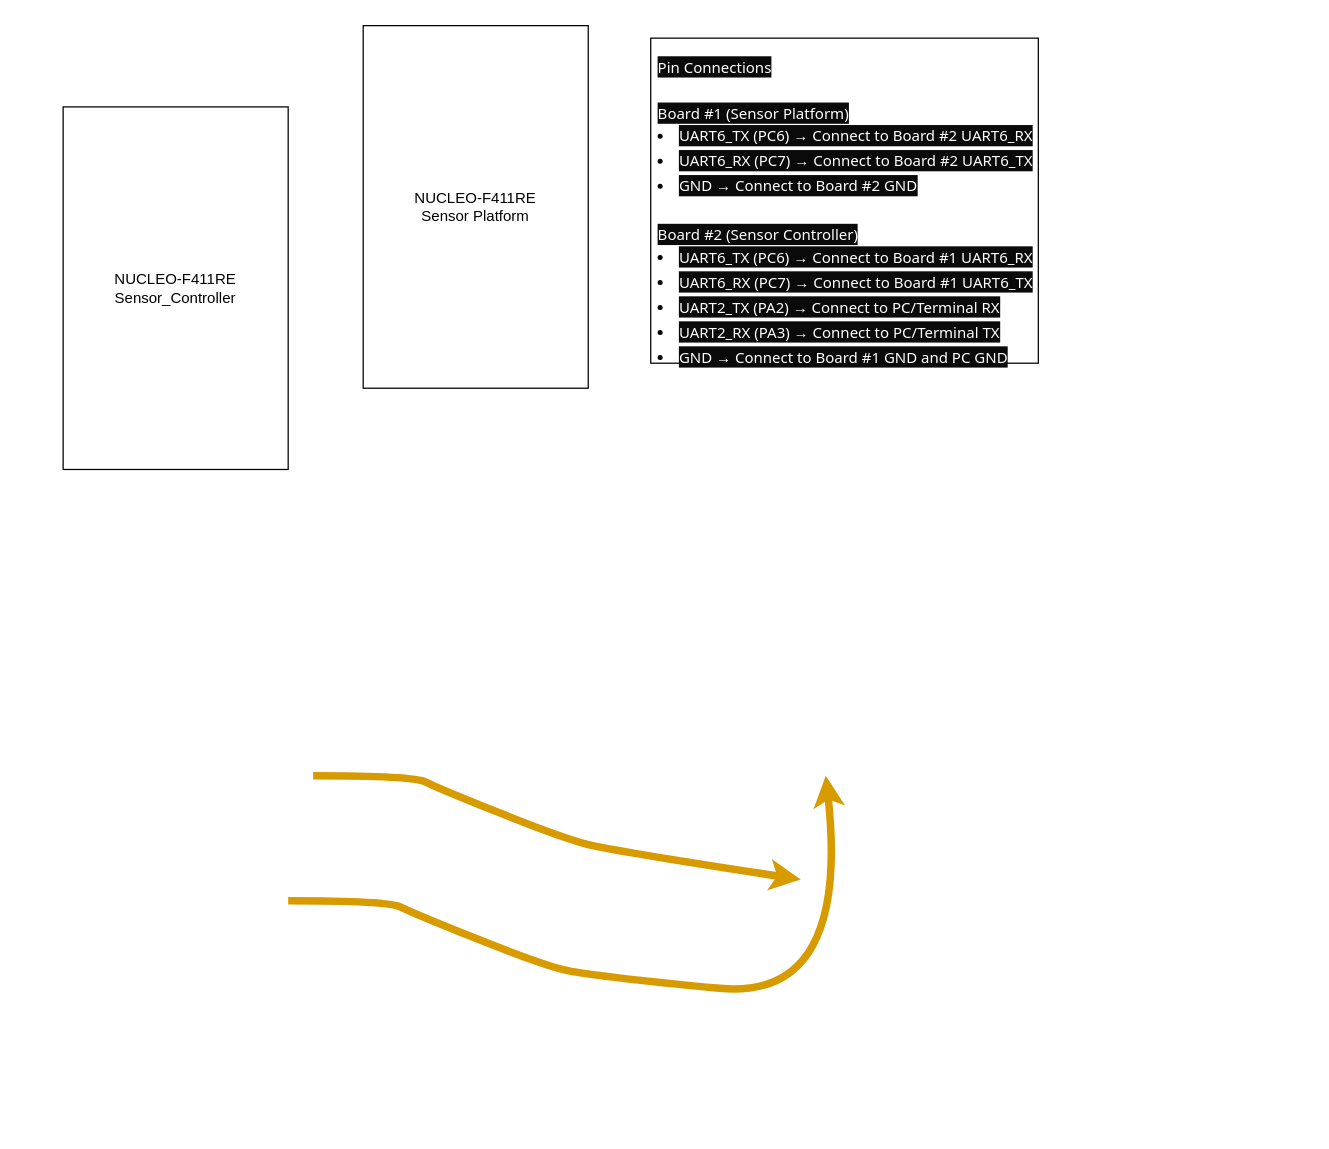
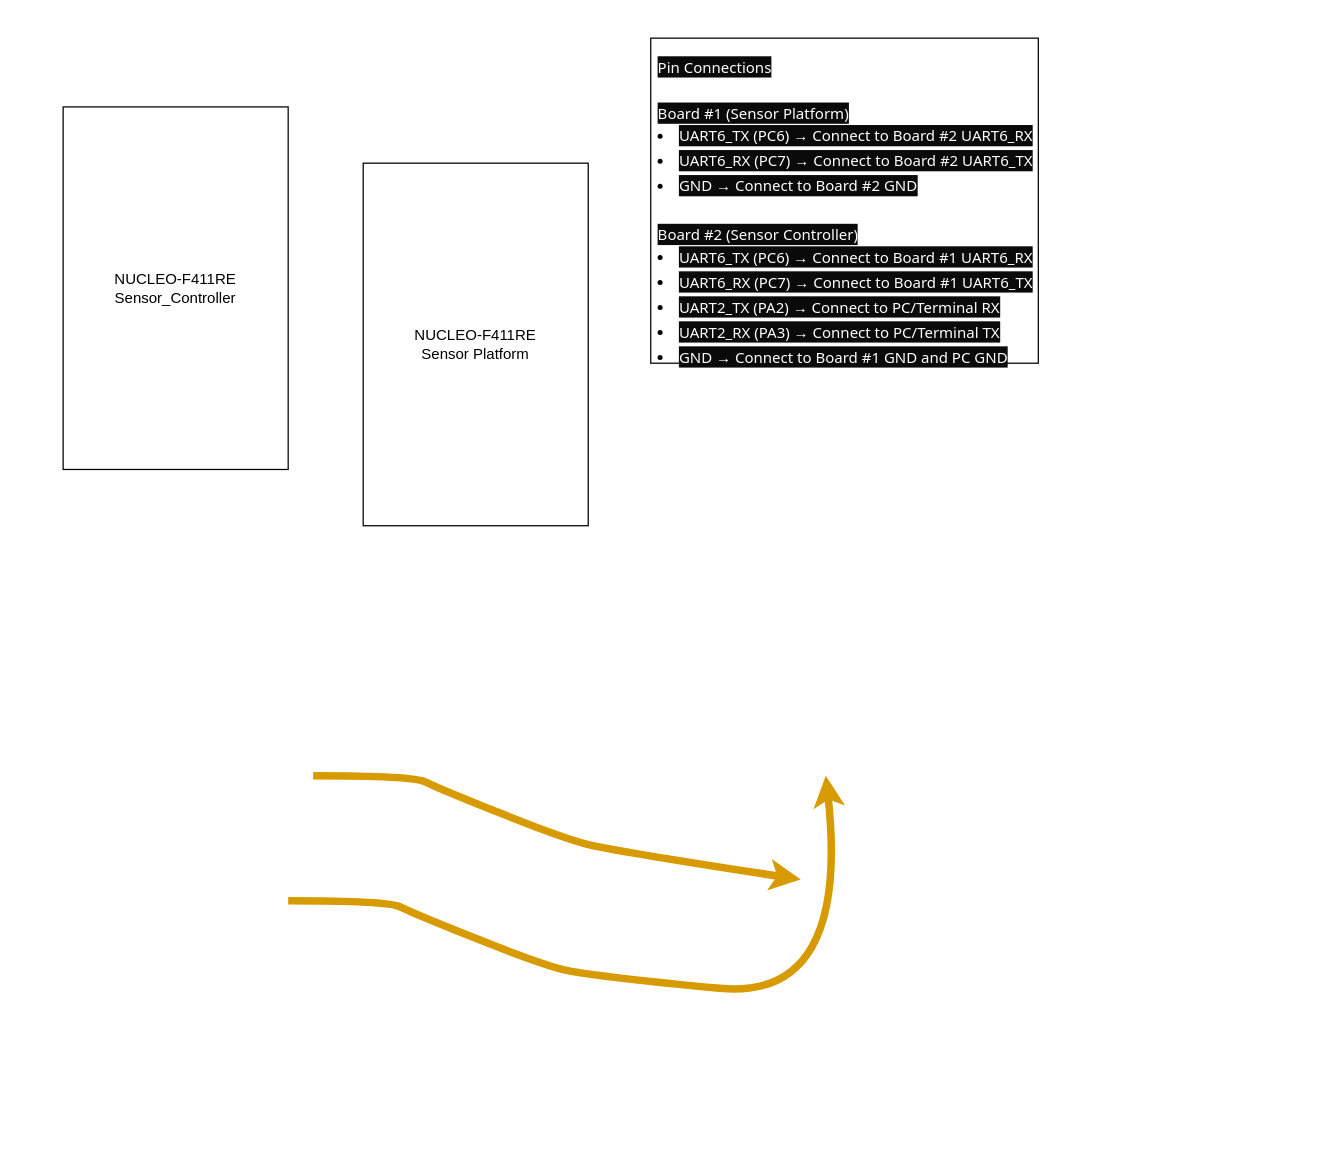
node "NUCLEO-F411RE Sensor Platform": moved (476, 207) -> (476, 344)
